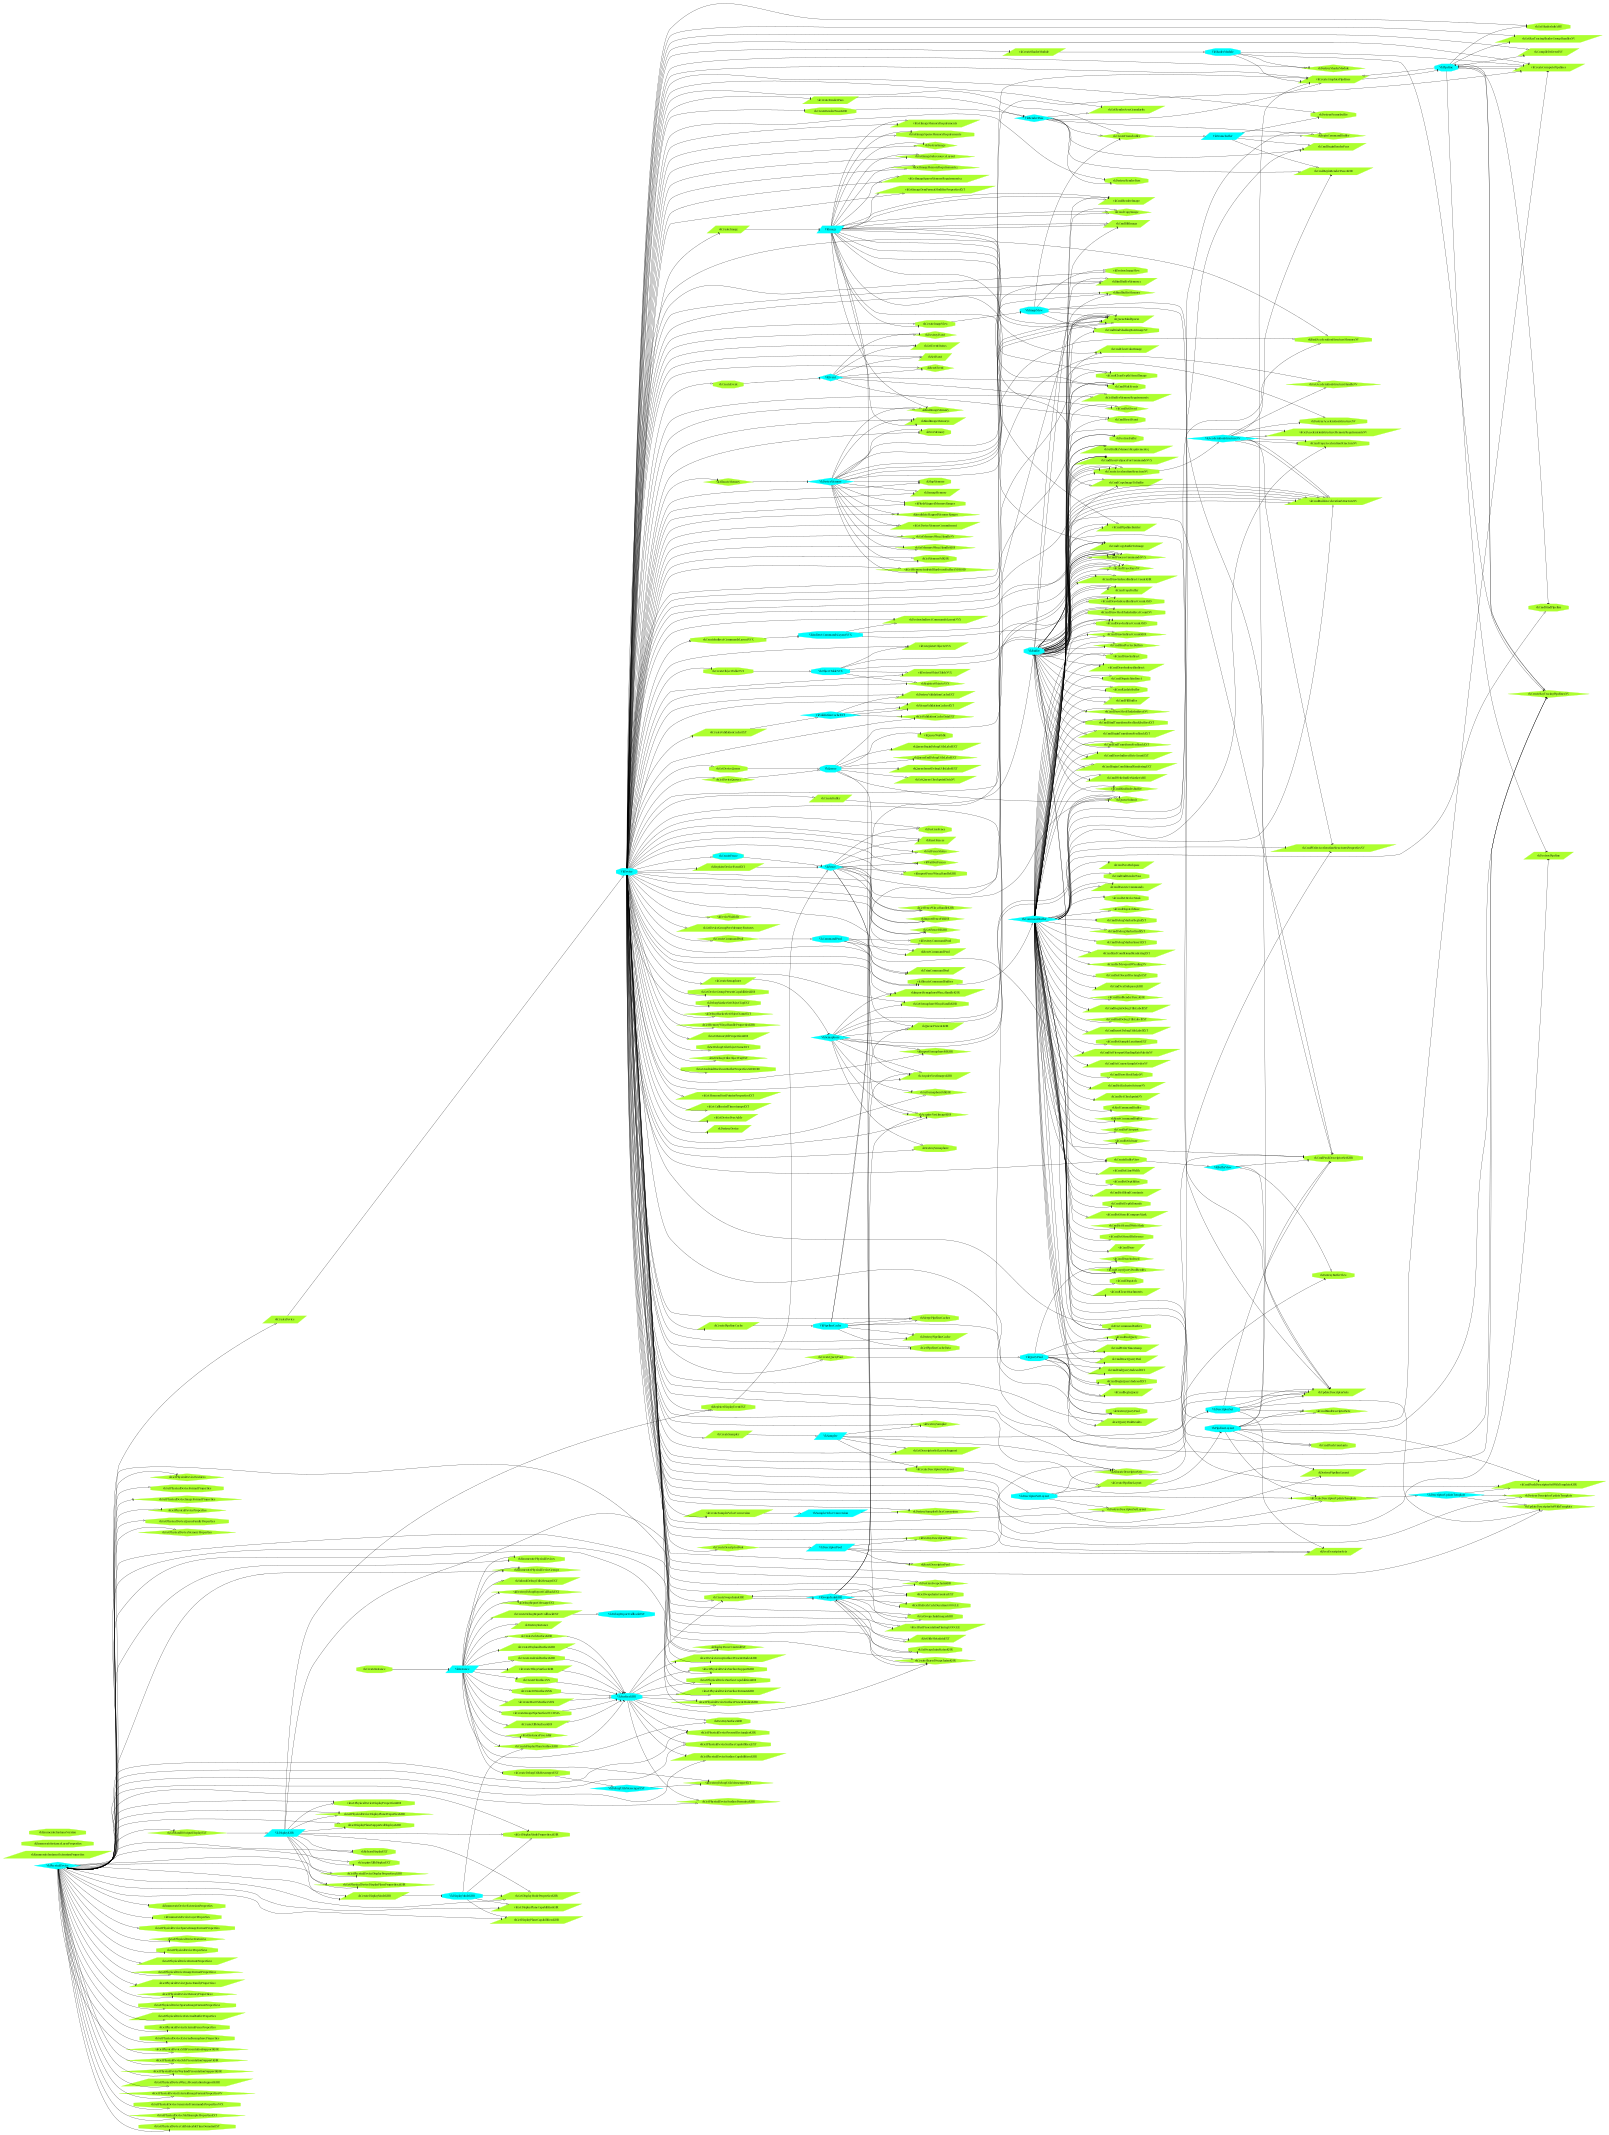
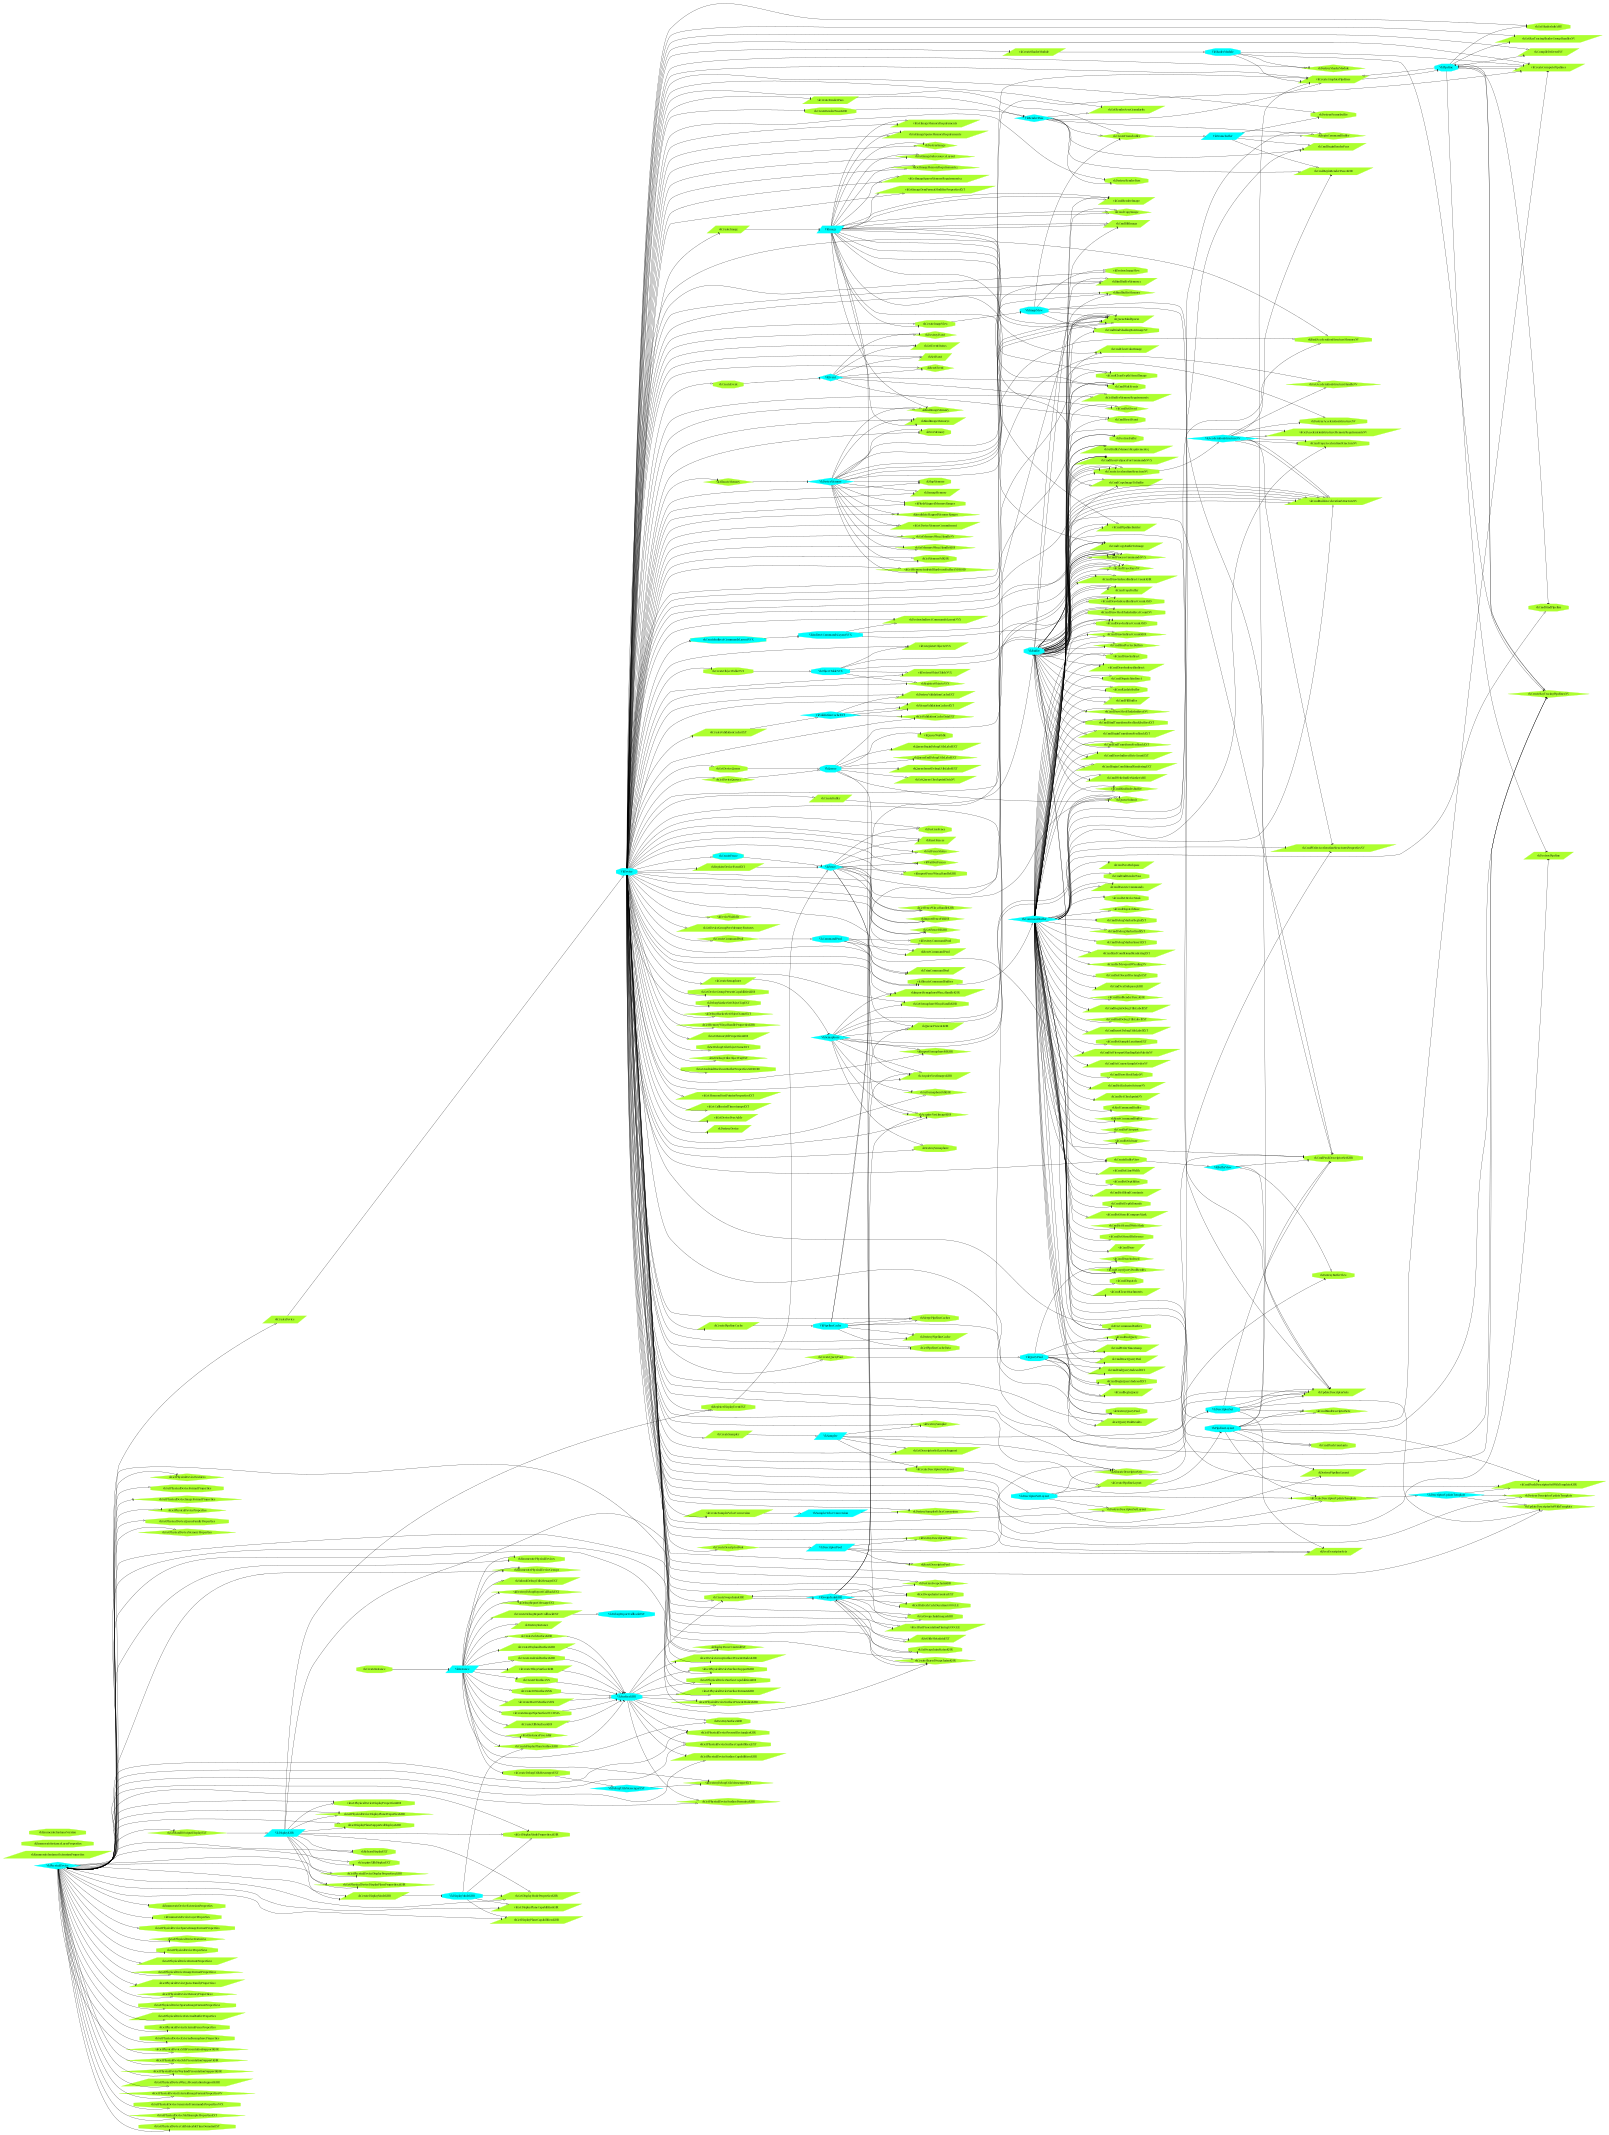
node "vkGetImageSparseMemoryRequirements": shape octagon -> parallelogram
node "vkCreateIndirectCommandsLayoutNVX": fillcolor greenyellow -> cyan
edge "VkPhysicalDevice" -> "vkGetPhysicalDeviceMemoryProperties2": arrowhead tee -> onormal
